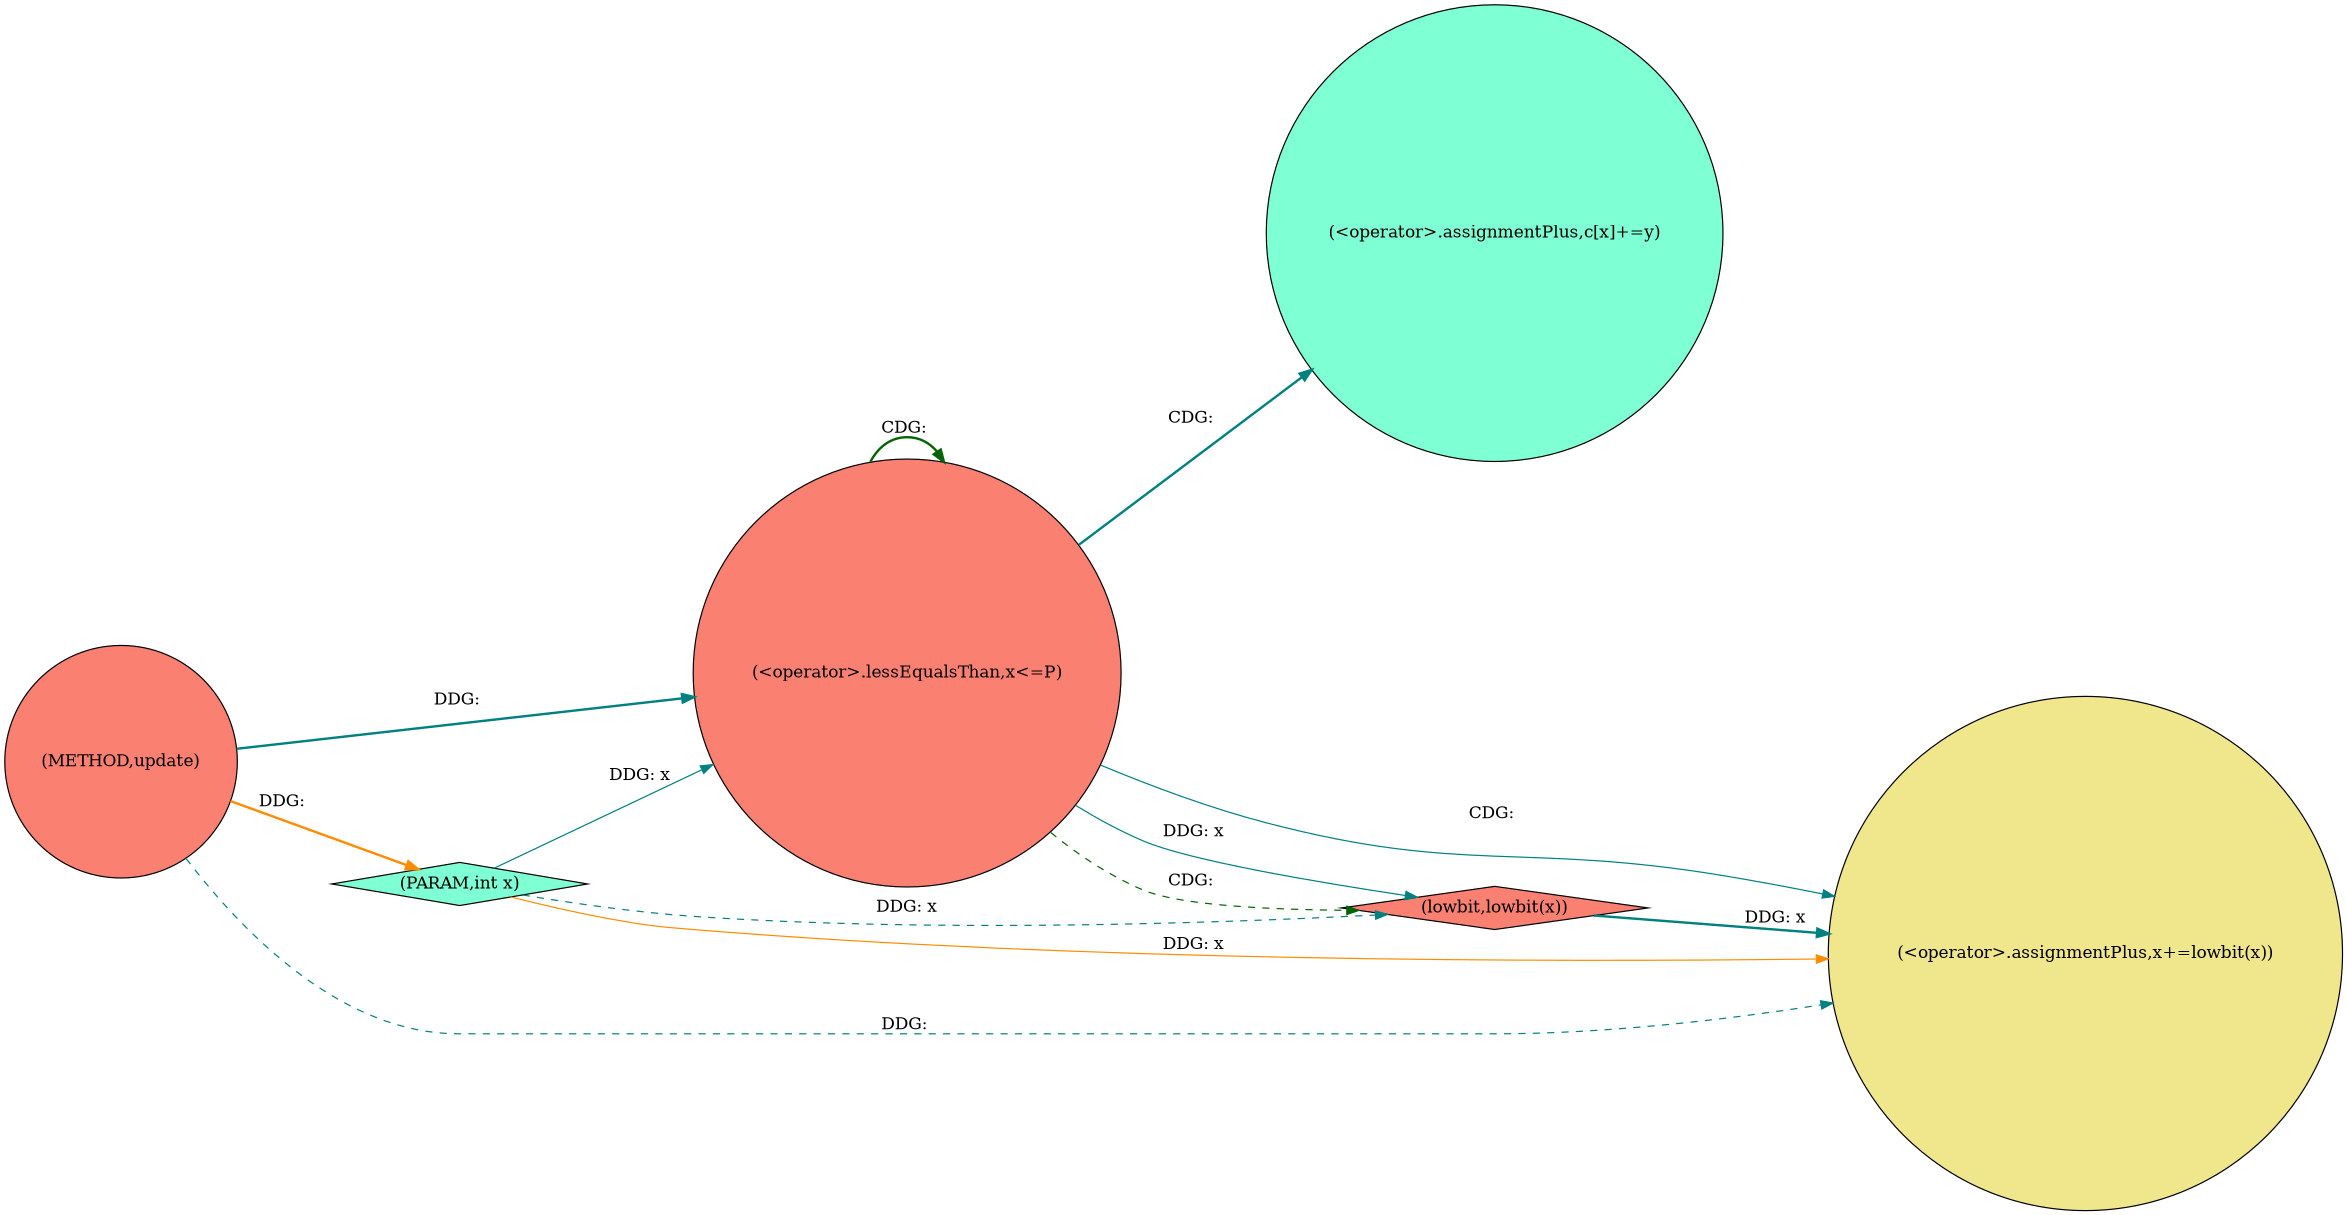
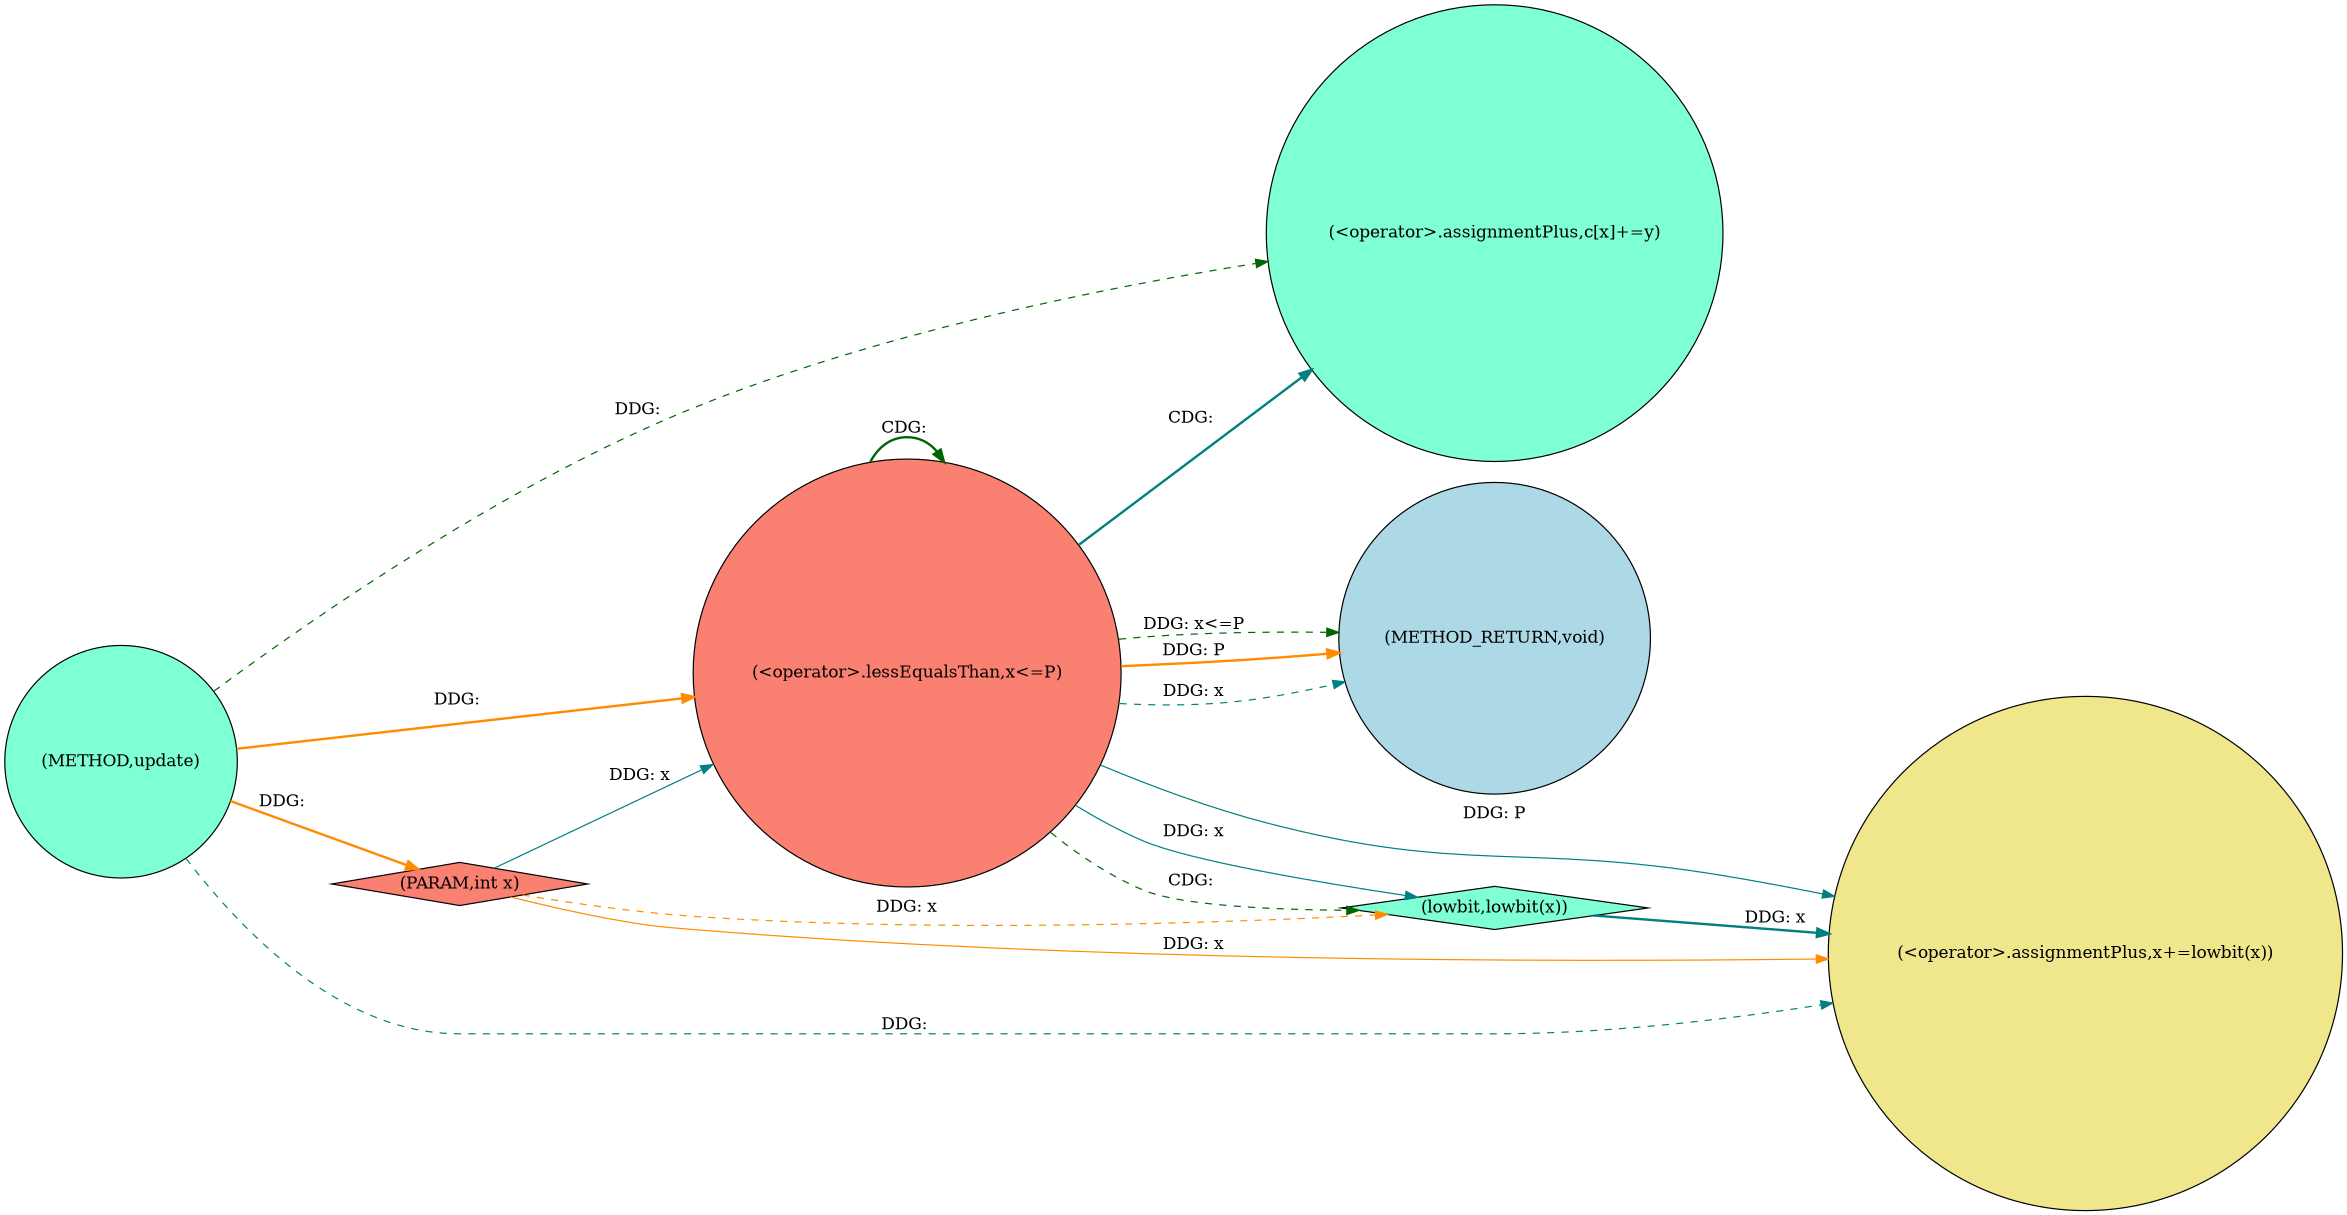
edge "(METHOD,update)" -> "(<operator>.assignmentPlus,c[x]+=y)": added, label "DDG:"
node "(METHOD_RETURN,void)": added
edge "(METHOD,update)" -> "(<operator>.lessEqualsThan,x<=P)": color teal -> darkorange
node "(METHOD,update)": fillcolor salmon -> aquamarine
edge "(<operator>.lessEqualsThan,x<=P)" -> "(<operator>.assignmentPlus,x+=lowbit(x))": label "CDG: " -> "DDG: P"
node "(PARAM,int x)": fillcolor aquamarine -> salmon
node "(lowbit,lowbit(x))": fillcolor salmon -> aquamarine
edge "(PARAM,int x)" -> "(lowbit,lowbit(x))": color teal -> darkorange
